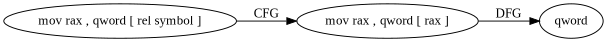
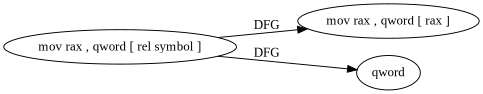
edge "mov rax , qword [ rel symbol ]" -> "mov rax , qword [ rax ]": label "CFG" -> "DFG"
edge "mov rax , qword [ rax ]" -> "qword": now "mov rax , qword [ rel symbol ]" -> "qword"
